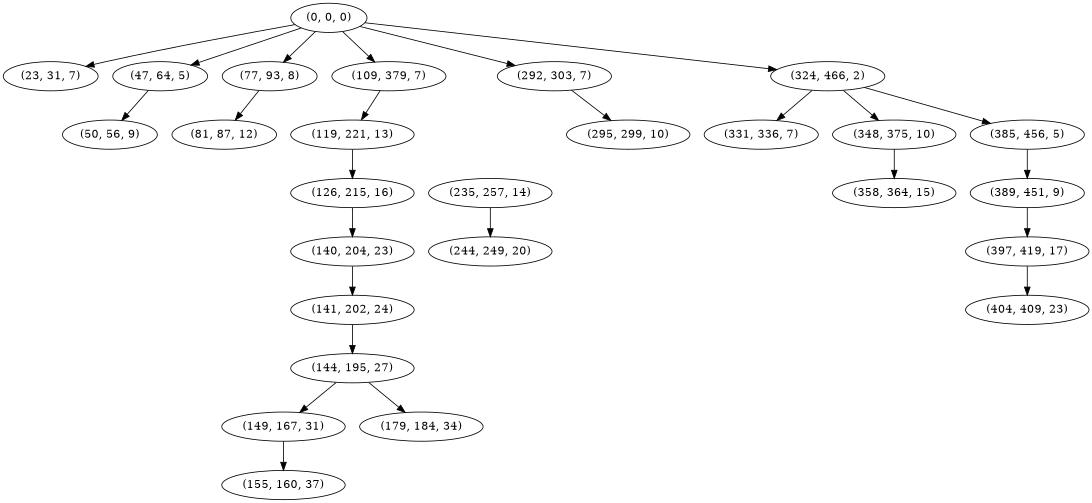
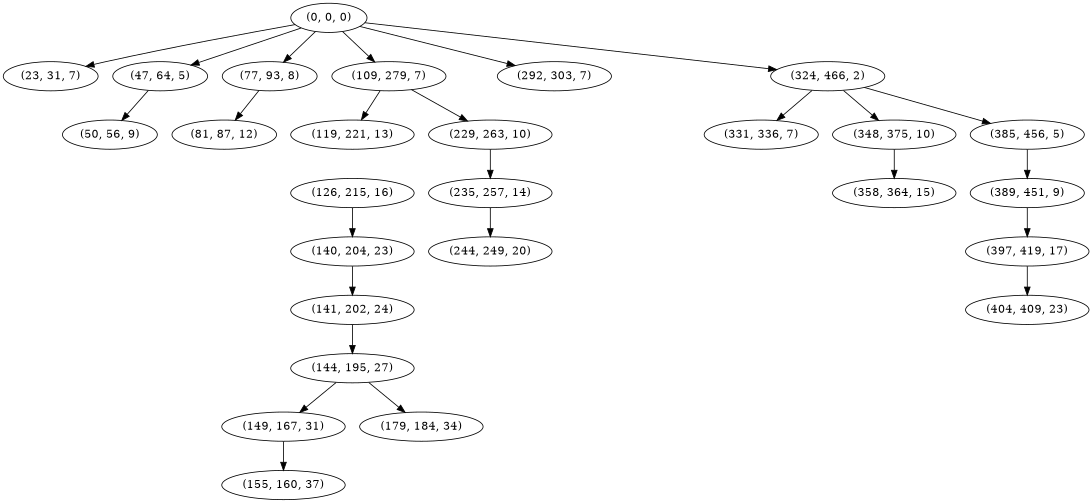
node "(109, 379, 7)": label "(109, 379, 7)" -> "(109, 279, 7)"
node "(229, 263, 10)": added
node "(295, 299, 10)": removed
edge "(119, 221, 13)" -> "(126, 215, 16)": removed
